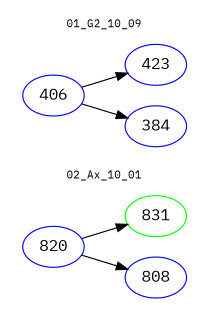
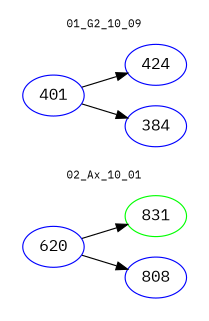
node "423": label "423" -> "424"
node "406": label "406" -> "401"
node "820": label "820" -> "620"
